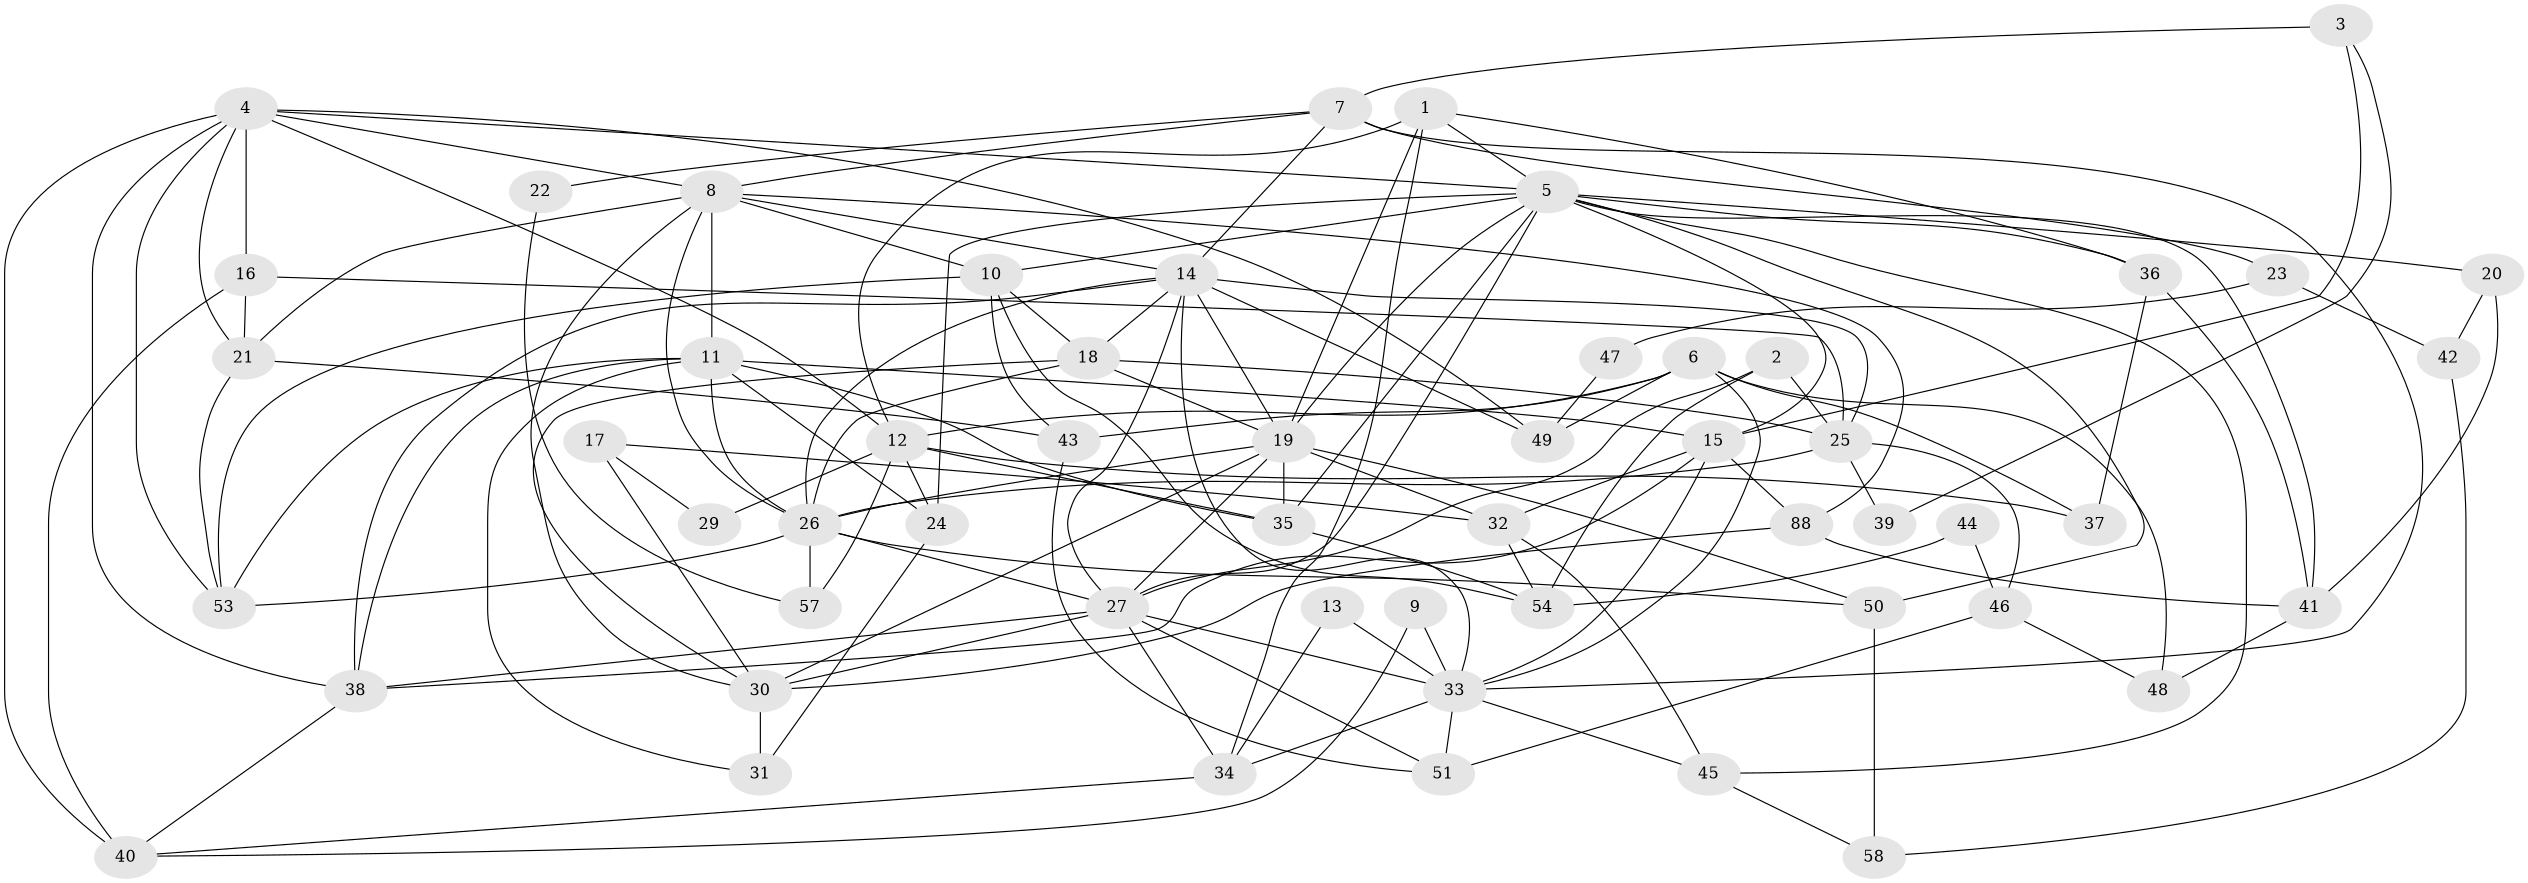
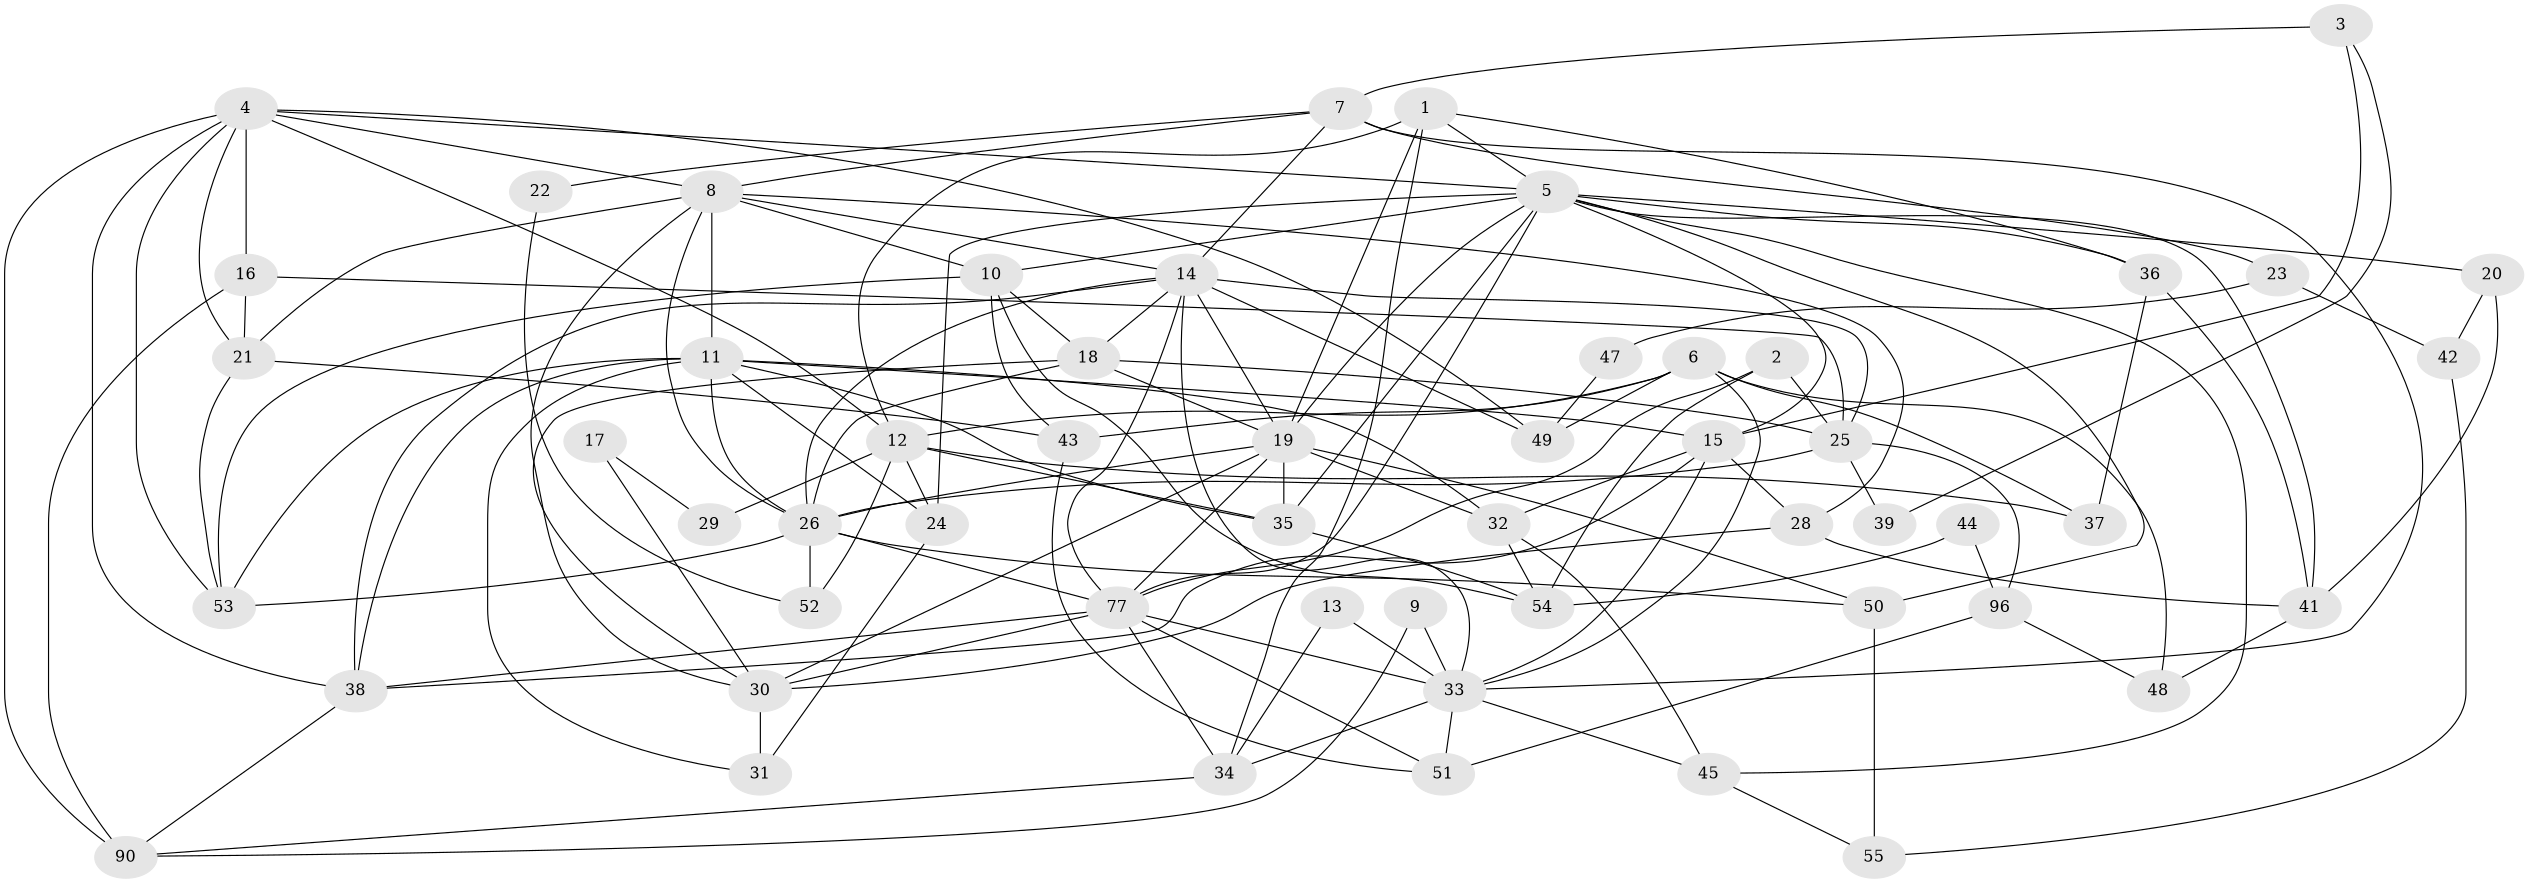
edge "17" -- "32": now "11" -- "32"
node "88": label "88" -> "28"
node "57": label "57" -> "52"
node "27": label "27" -> "77"
node "46": label "46" -> "96"
node "40": label "40" -> "90"
node "58": label "58" -> "55"
